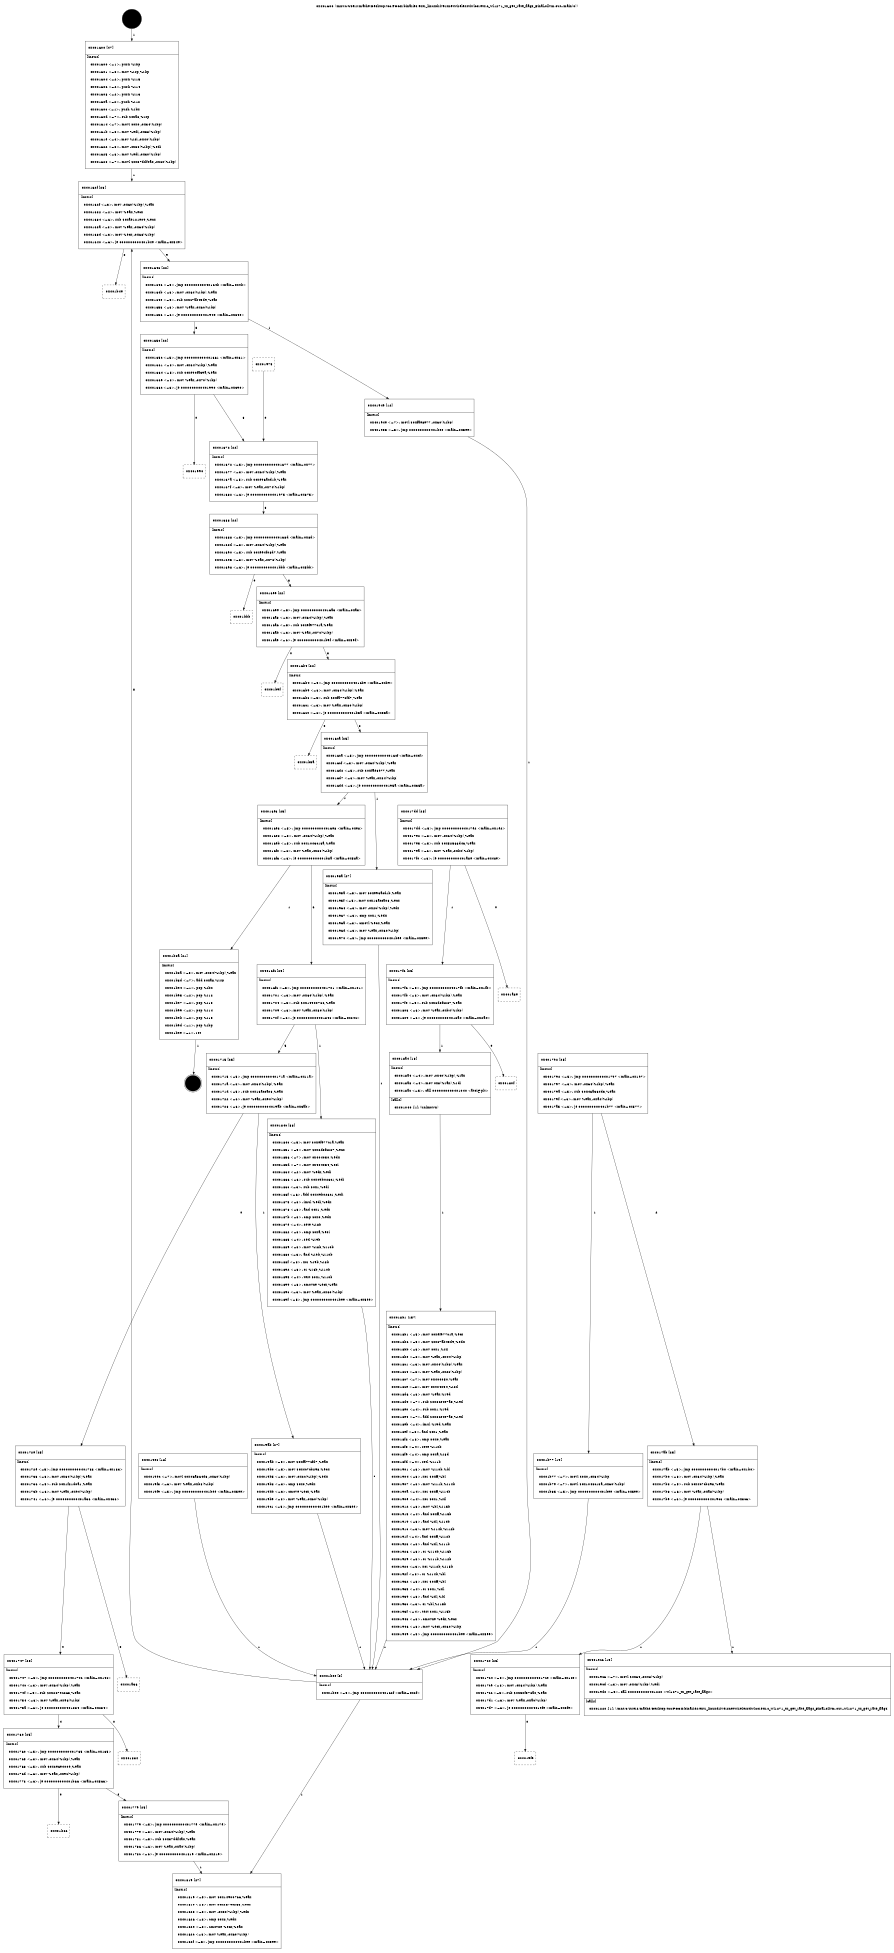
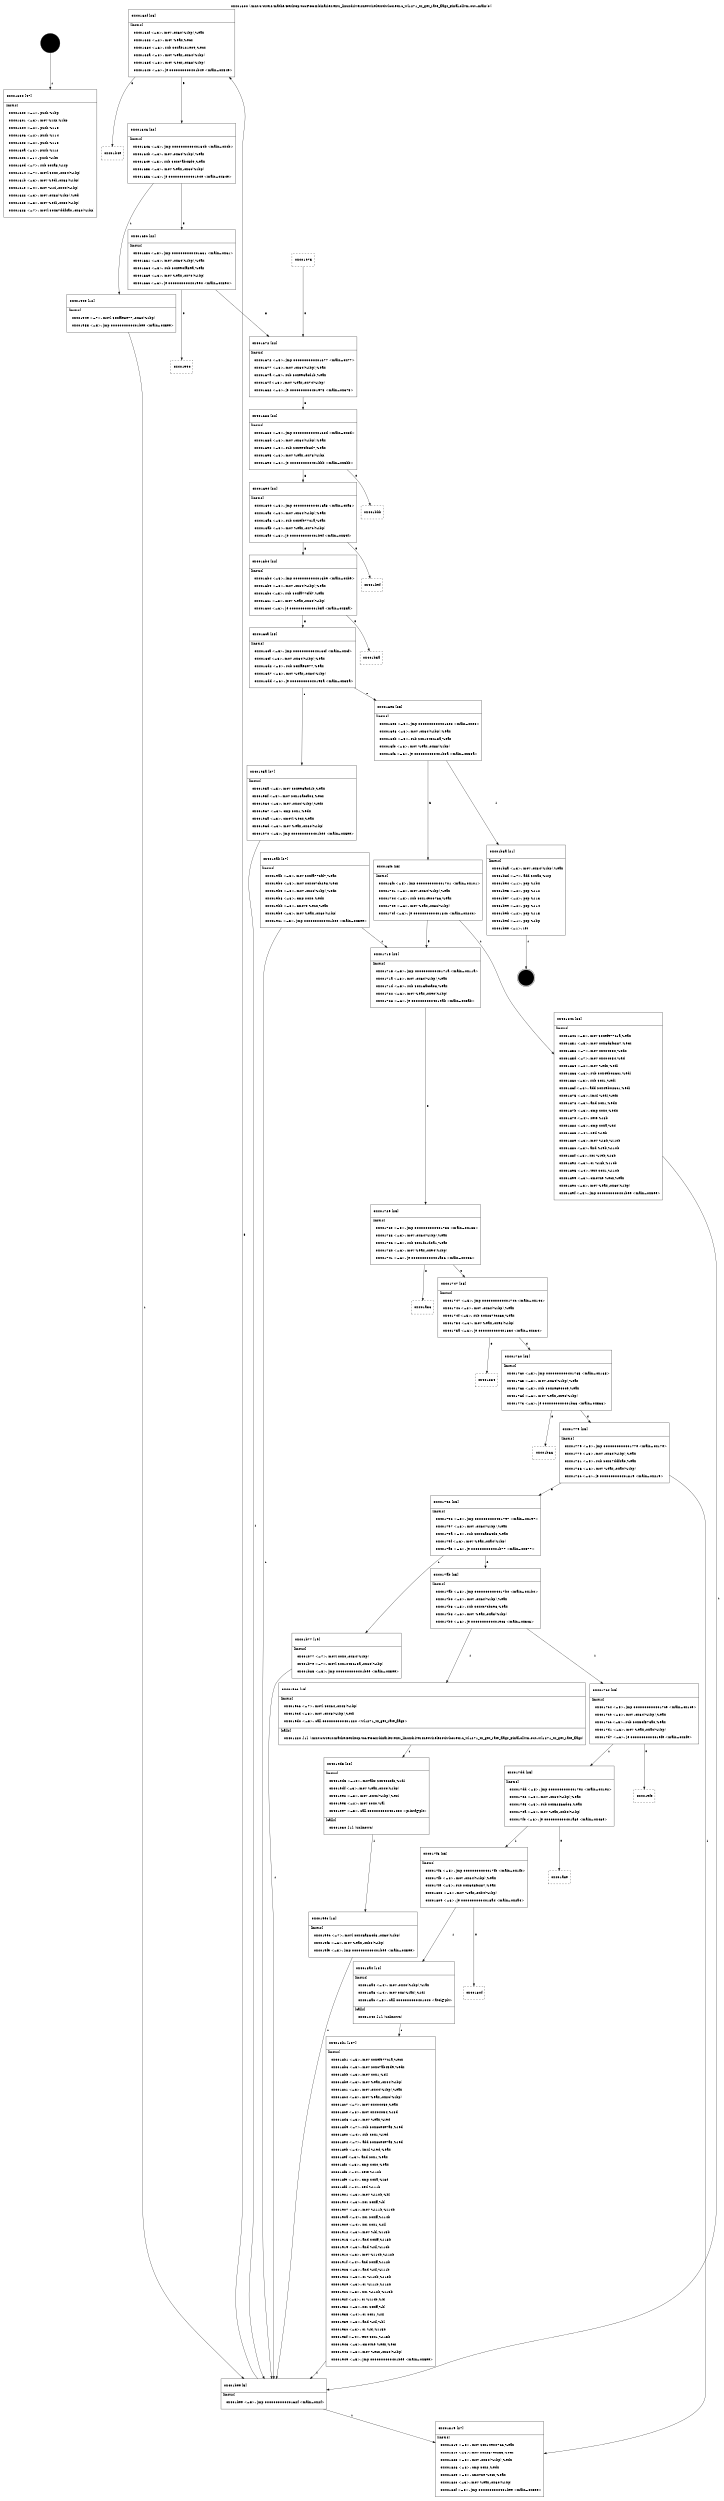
edge "0x401600 [47]" -> "0x40162f [23]": removed, label "1"
edge "0x401715 [25]" -> "0x4019ab [27]": reversed
edge "0x401779 [25]" -> "0x401792 [25]": added, label "3"
edge "0x4017c4 [25]" -> "0x4017dd [25]": added, label "1"
node "0x4019d5 [23]": added
